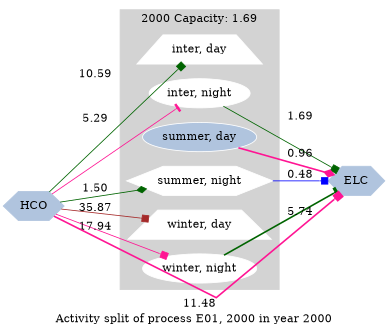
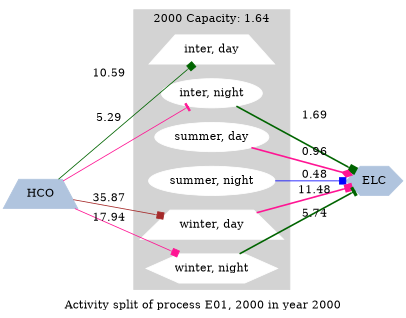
cluster "2000 Capacity: 1.69": label "2000 Capacity: 1.69" -> "2000 Capacity: 1.64"
edge "inter, night" -> "ELC": style solid -> bold
node "summer, day": fillcolor lightsteelblue -> white
node "summer, night": shape hexagon -> ellipse
edge "HCO" -> "summer, night": removed, label "1.50"
node "HCO": shape hexagon -> trapezium
node "winter, night": shape ellipse -> hexagon
edge "HCO" -> "ELC": now "winter, day" -> "ELC"
